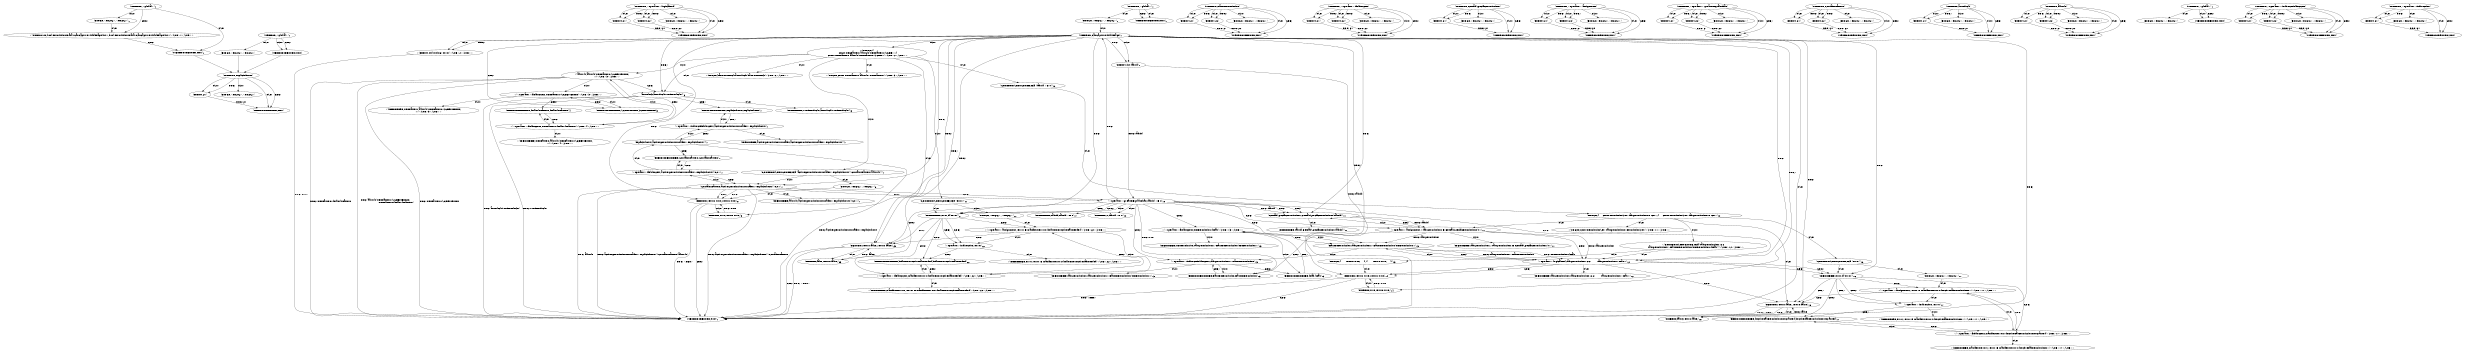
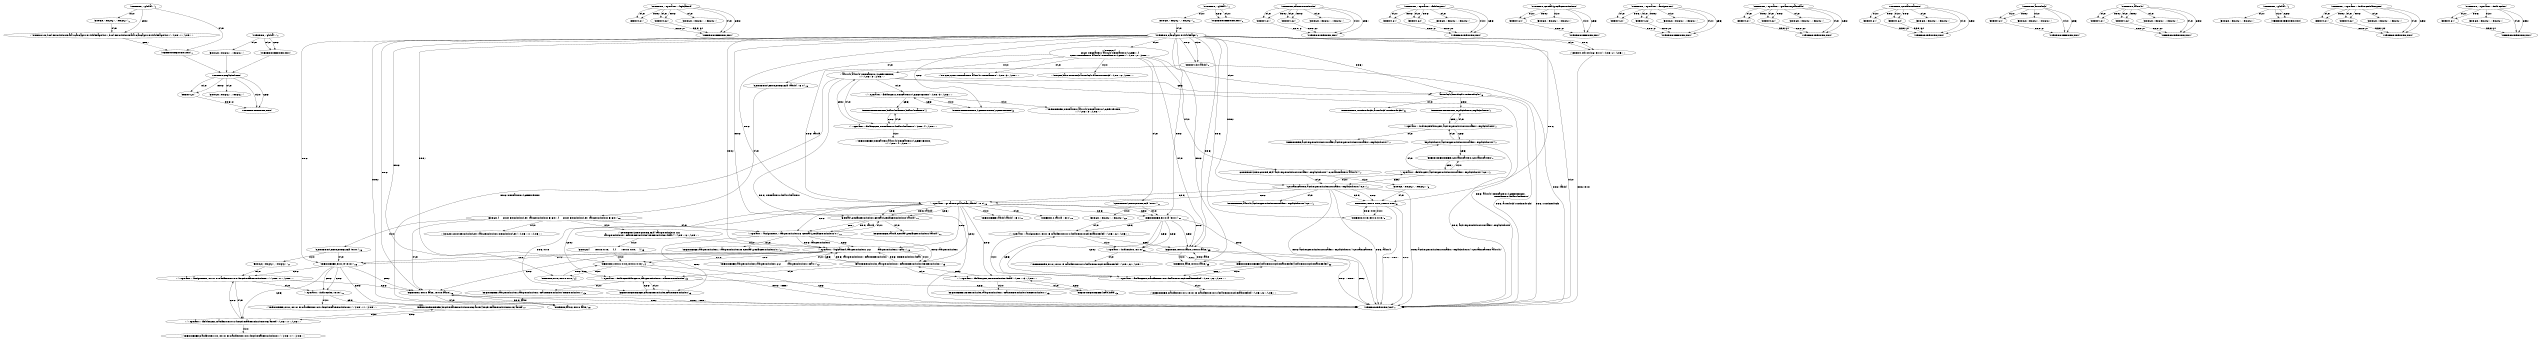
edge "(<operator>.greaterEqualsThan,tab_id >= 0)" -> "(METHOD,CanCaptureVisiblePage)": reversed
